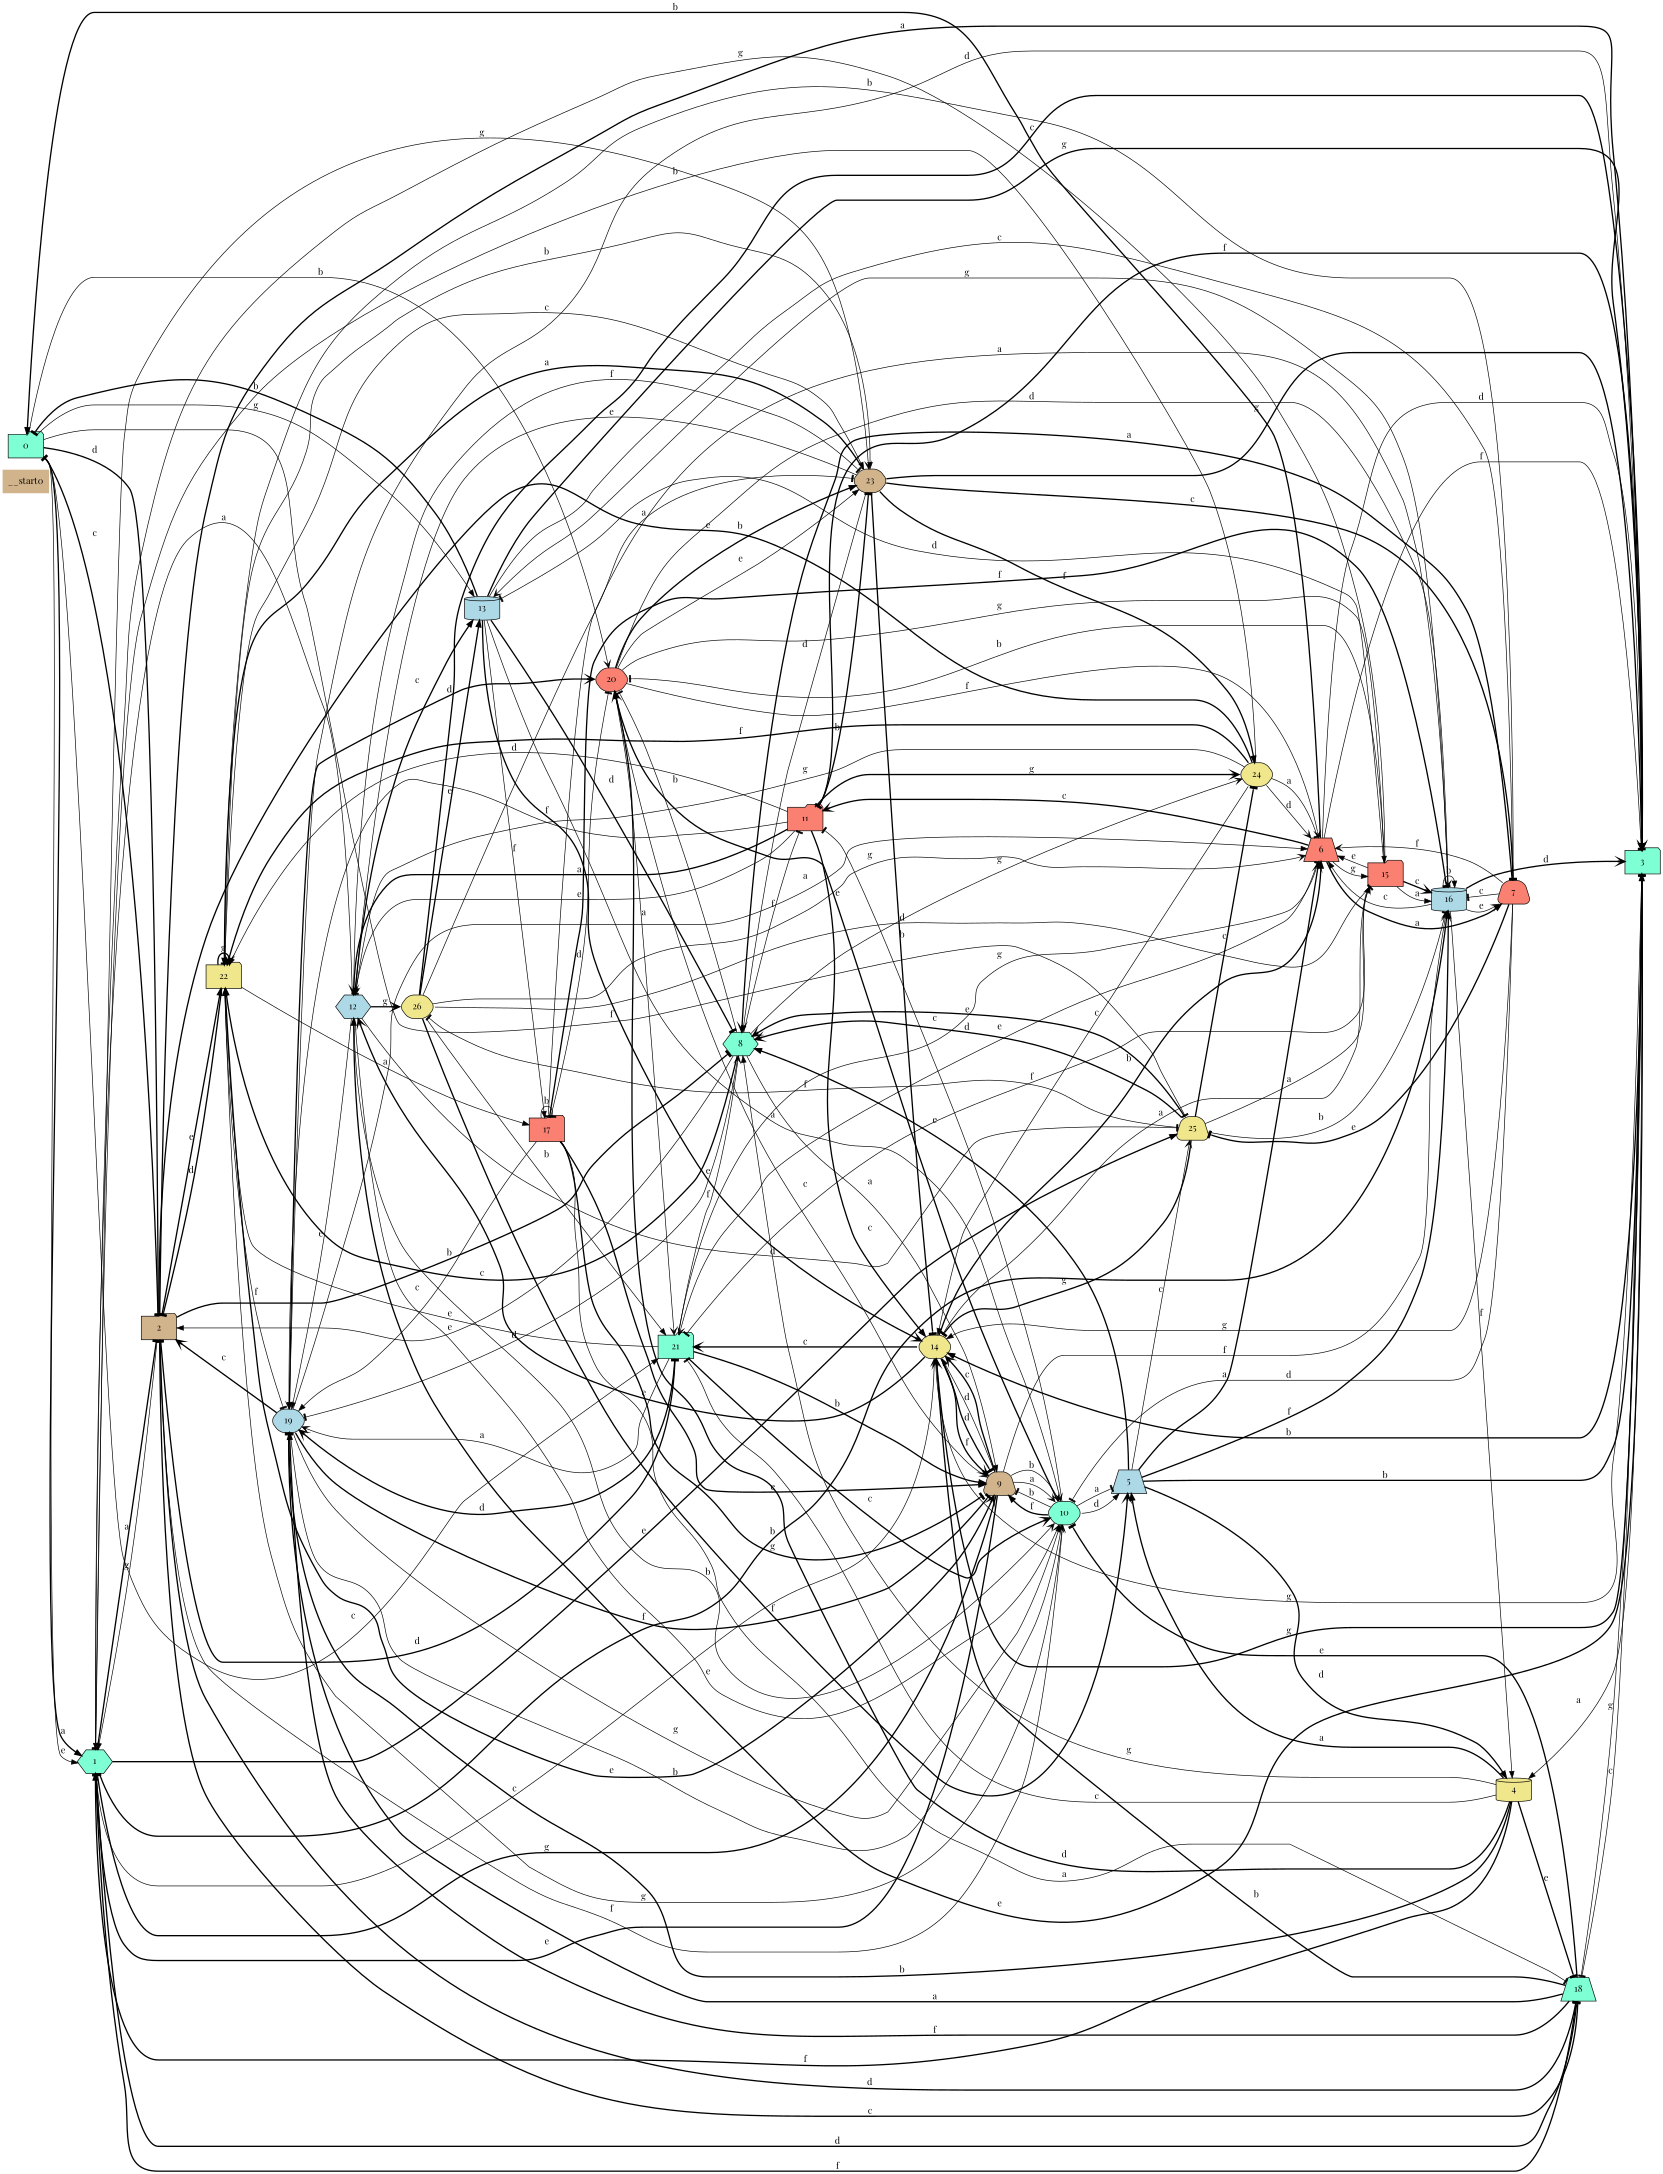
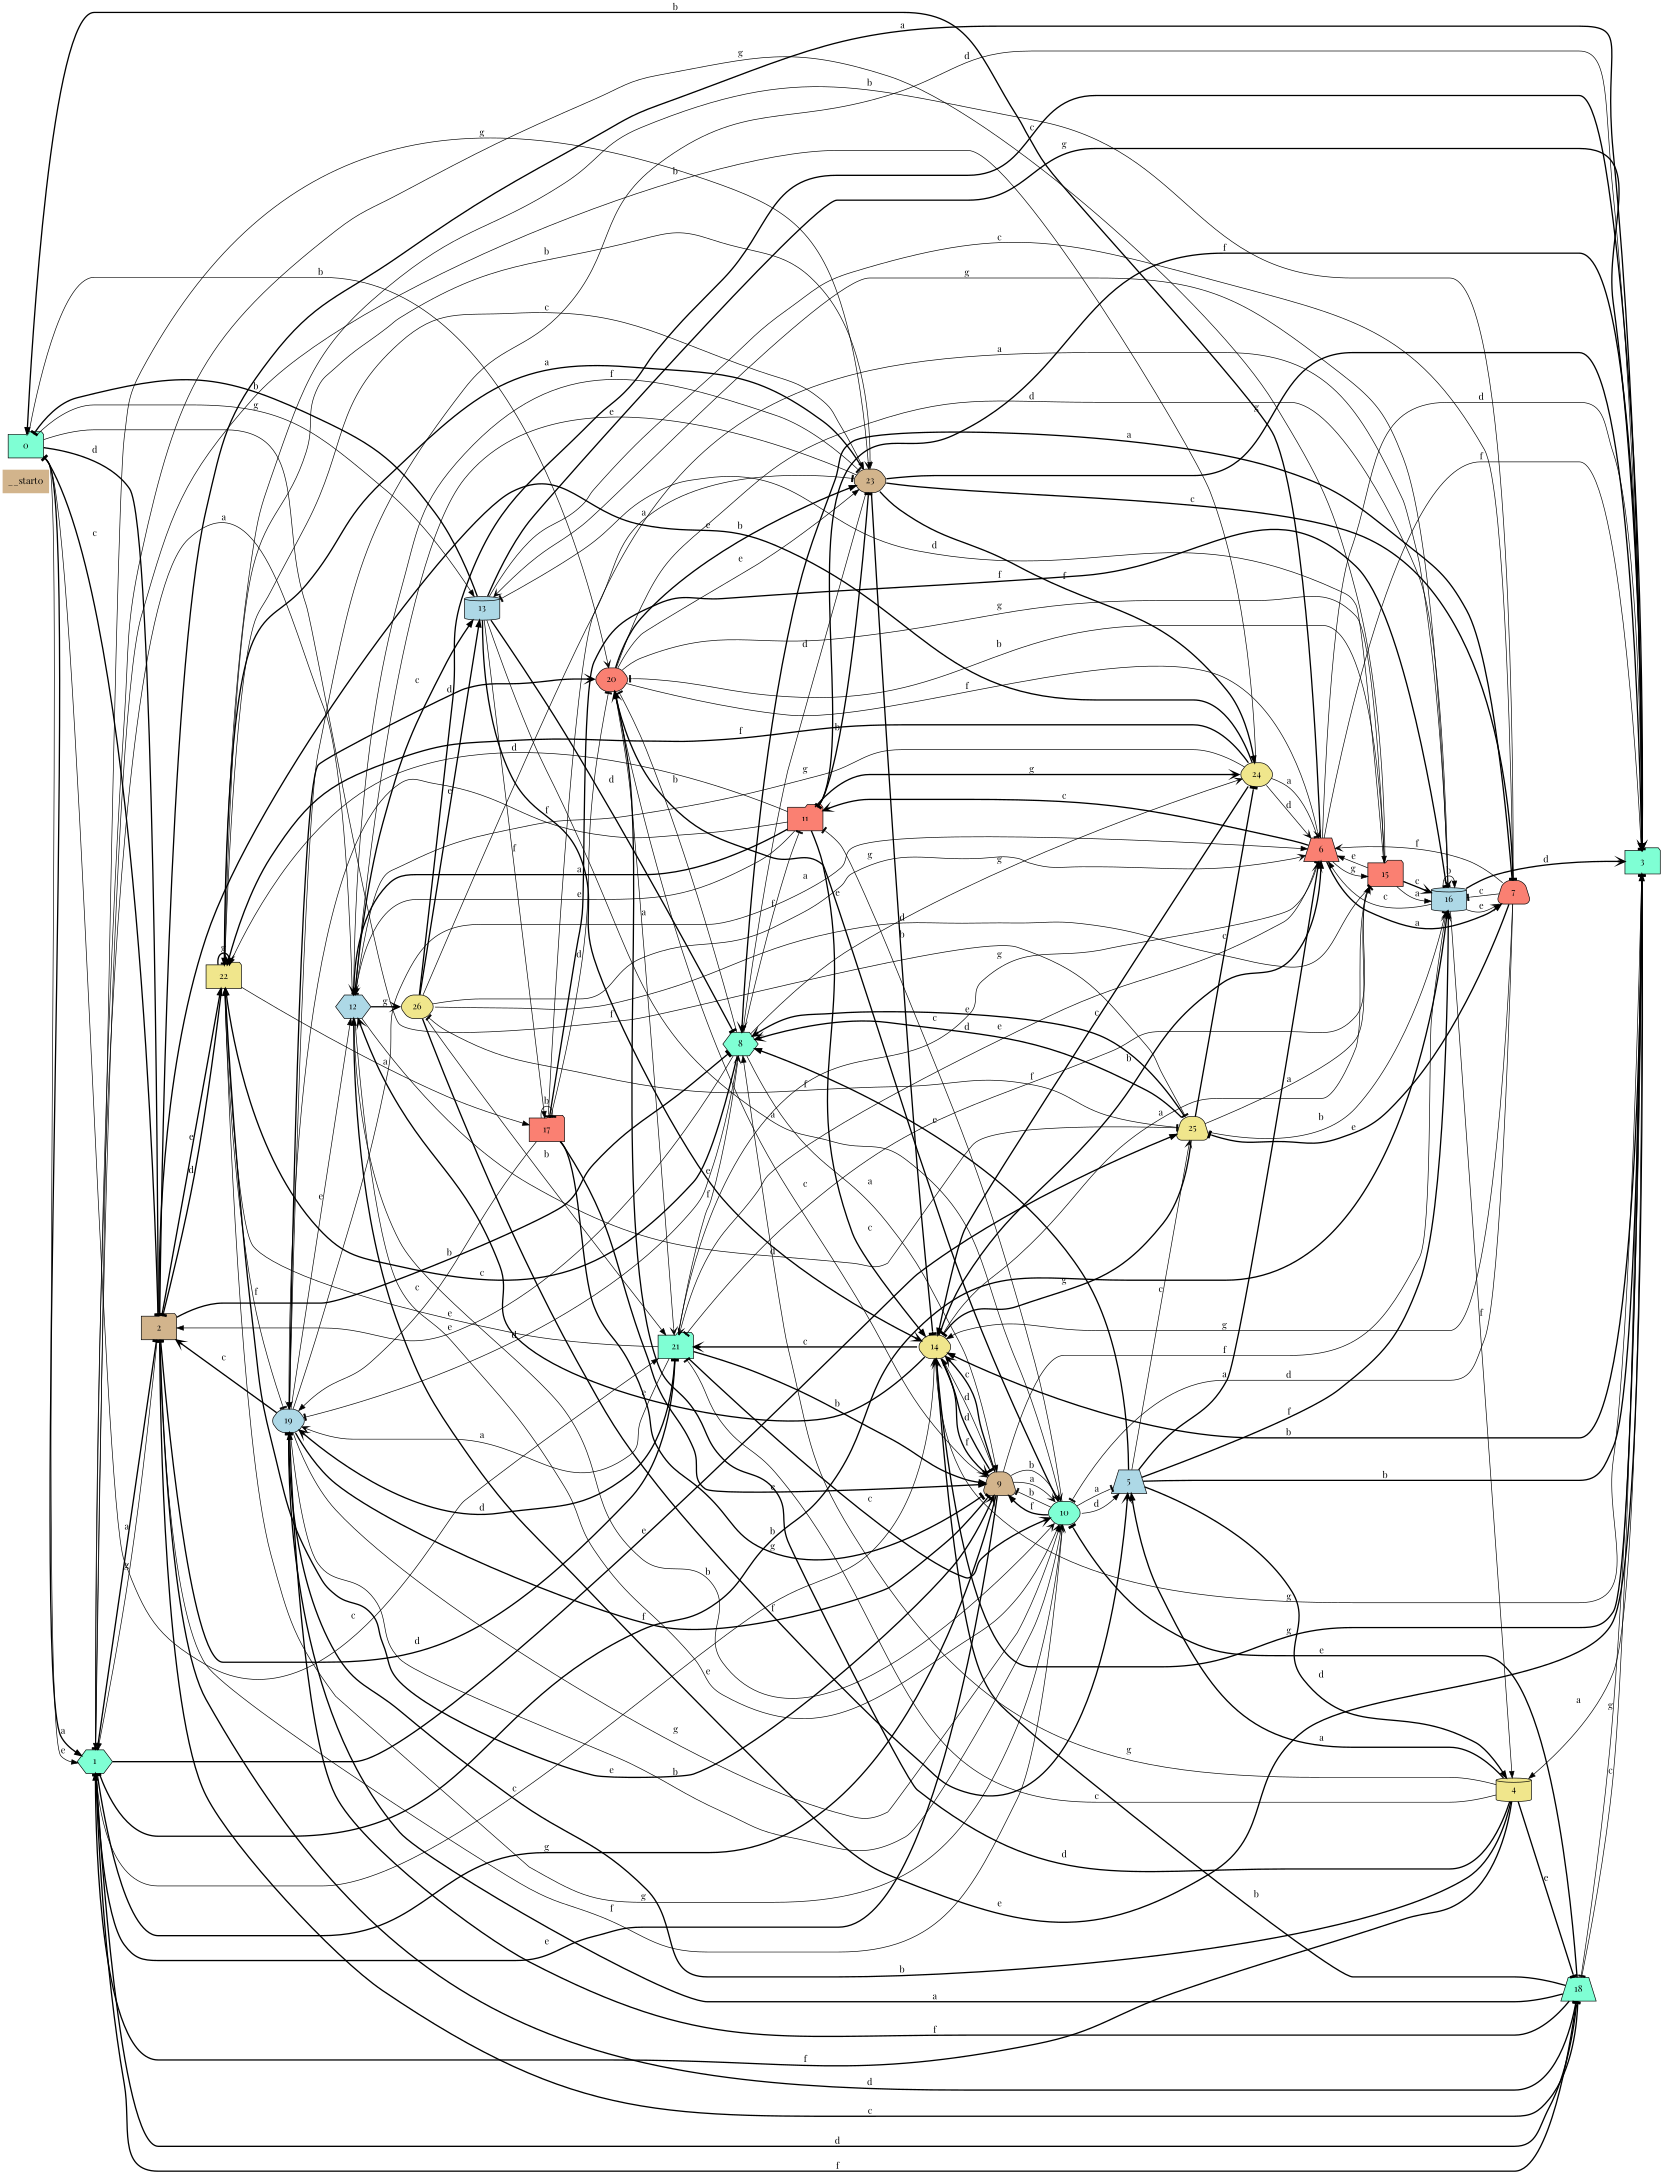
edge "24" -> "14": style solid -> bold
edge "12" -> "19": reversed
edge "17" -> "18": removed, label "a"
